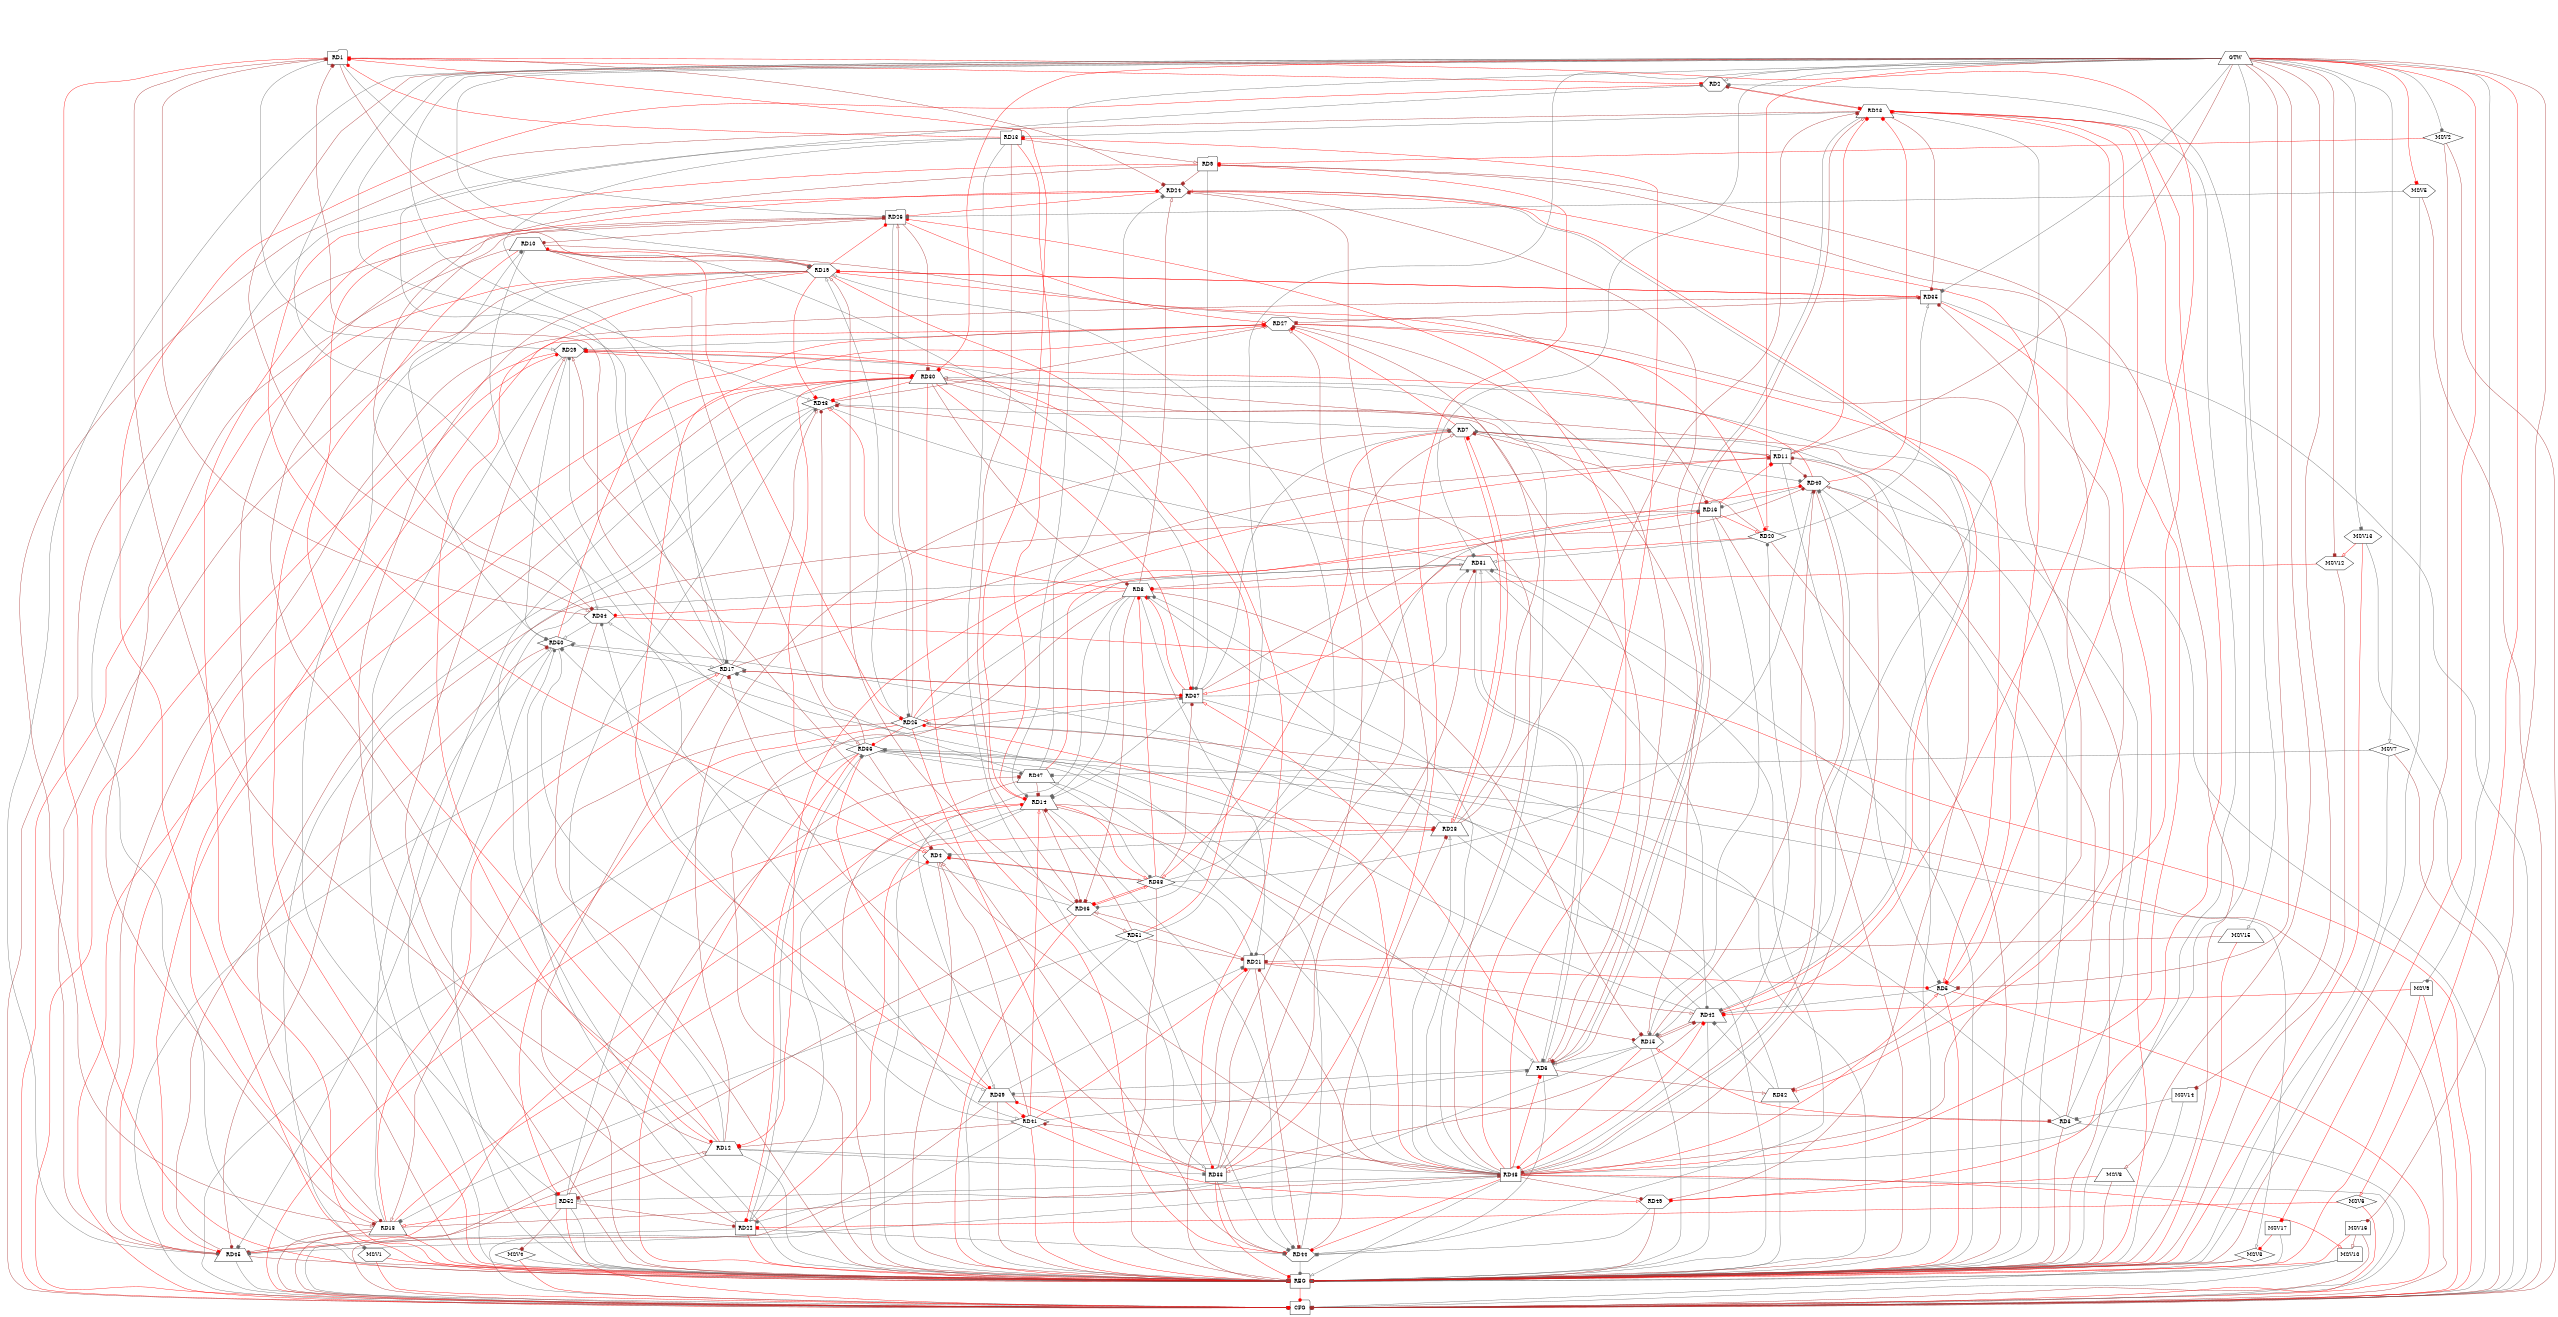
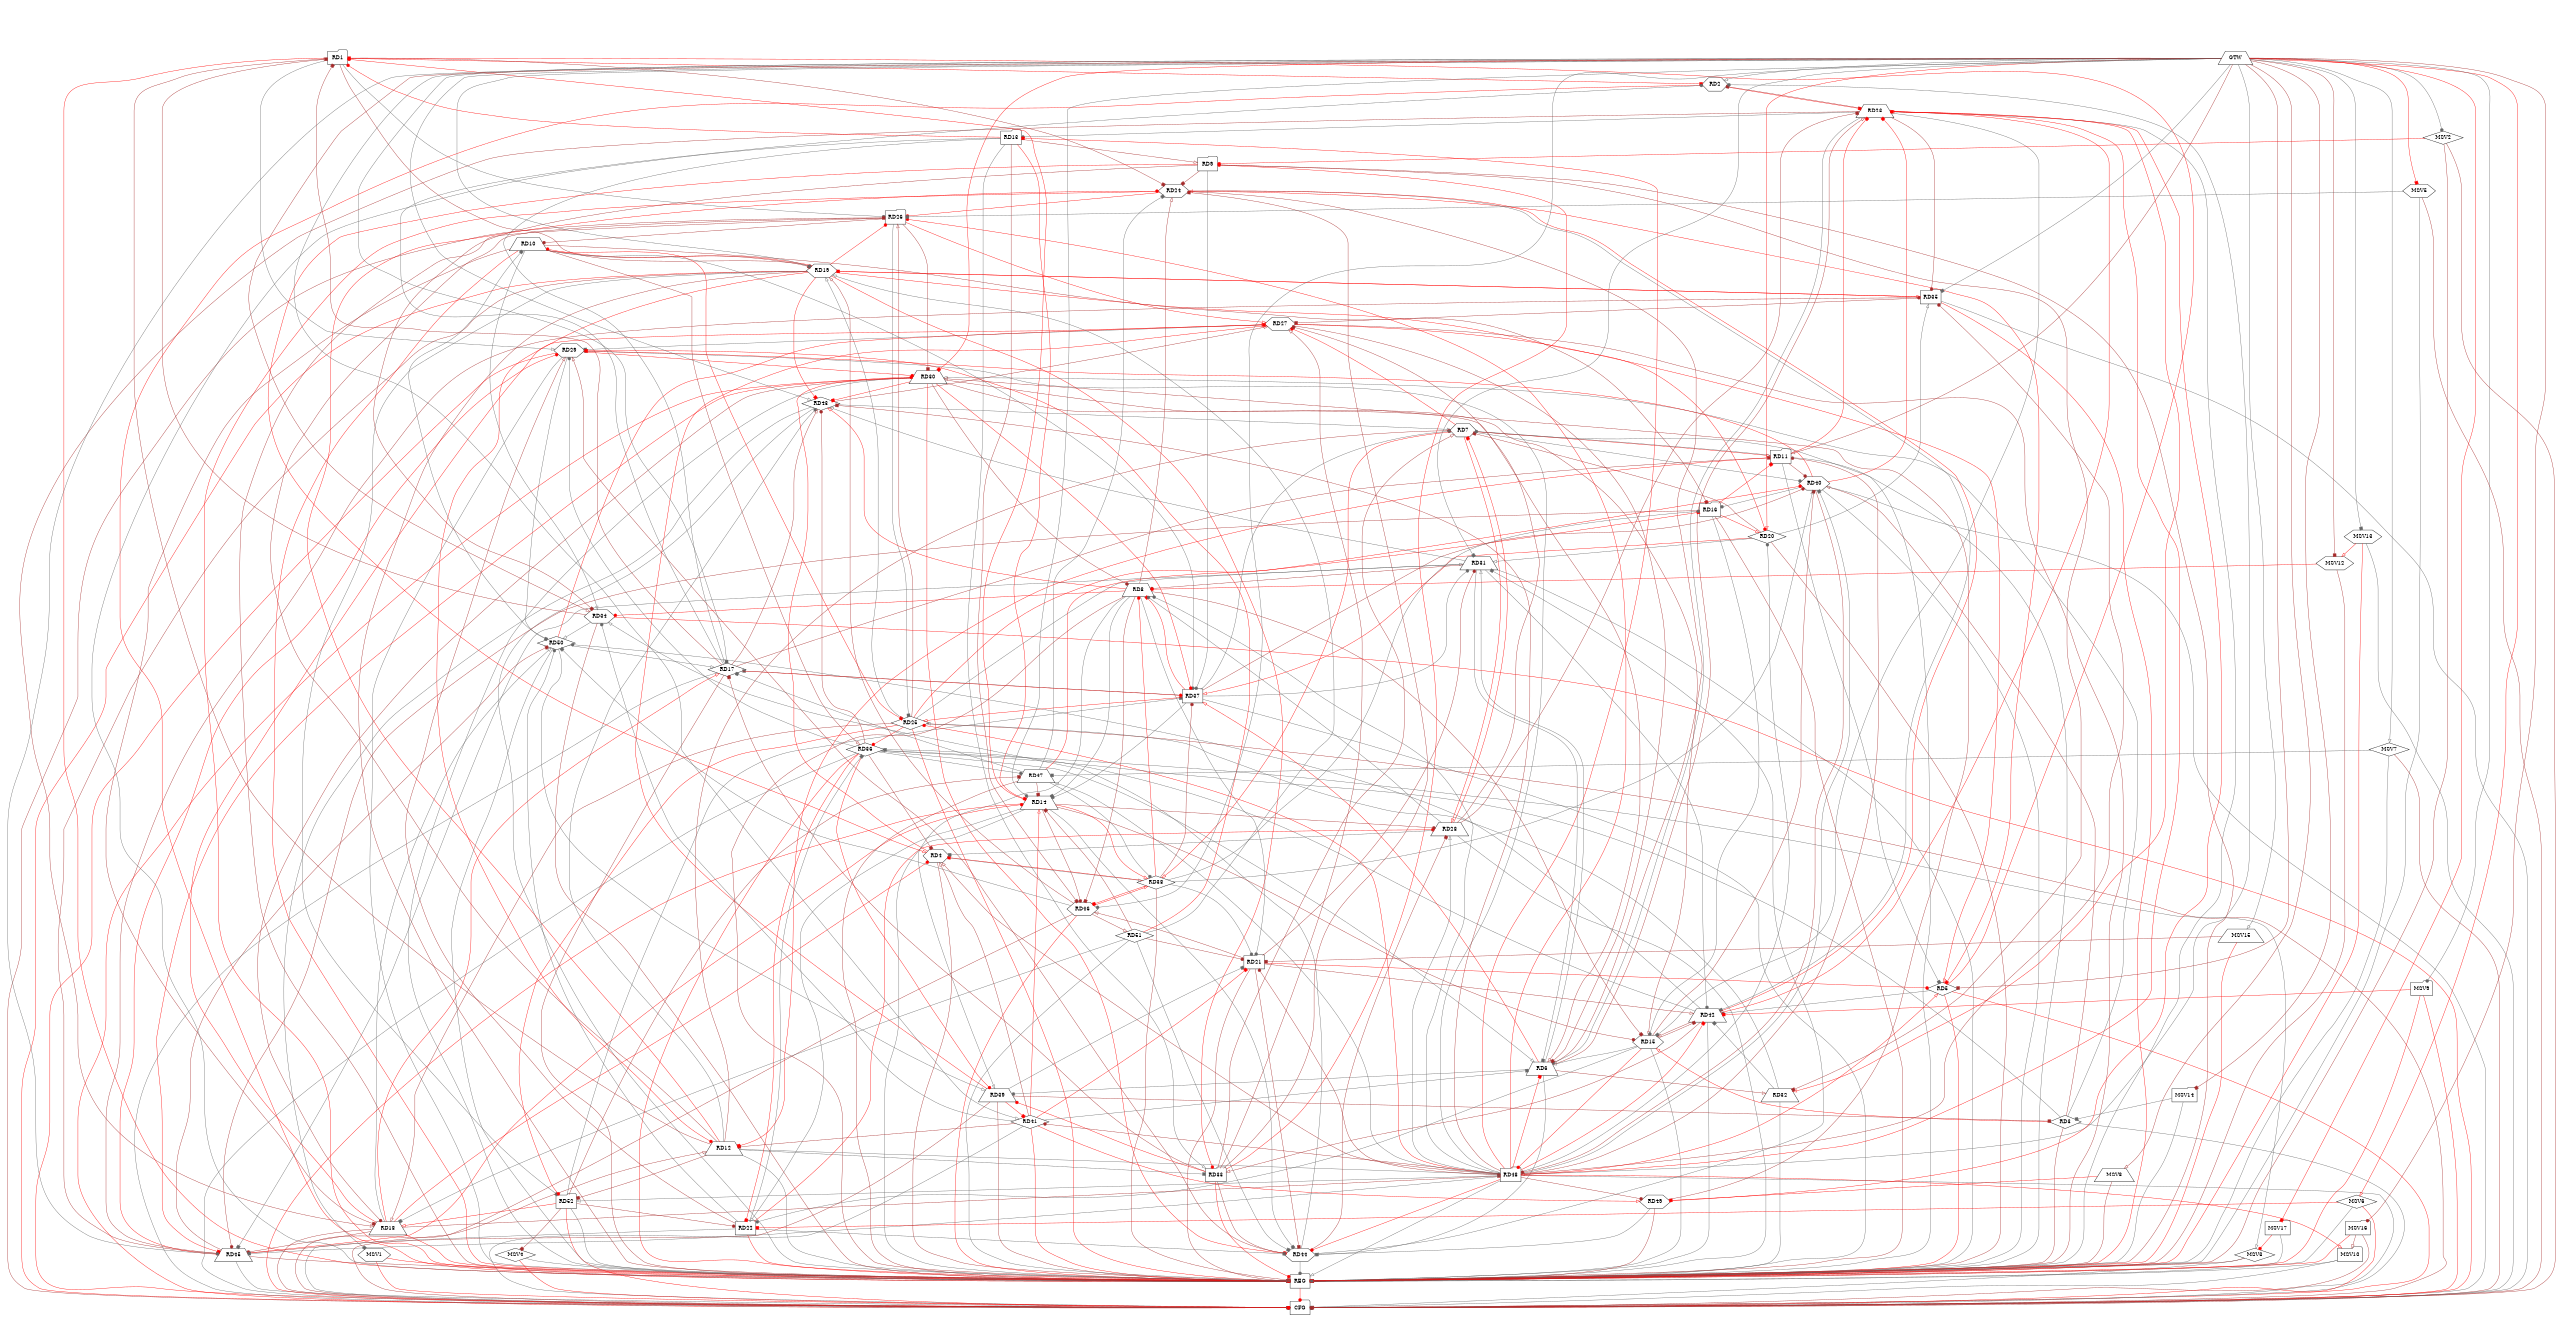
edge "MSV6" -> "REG": added
